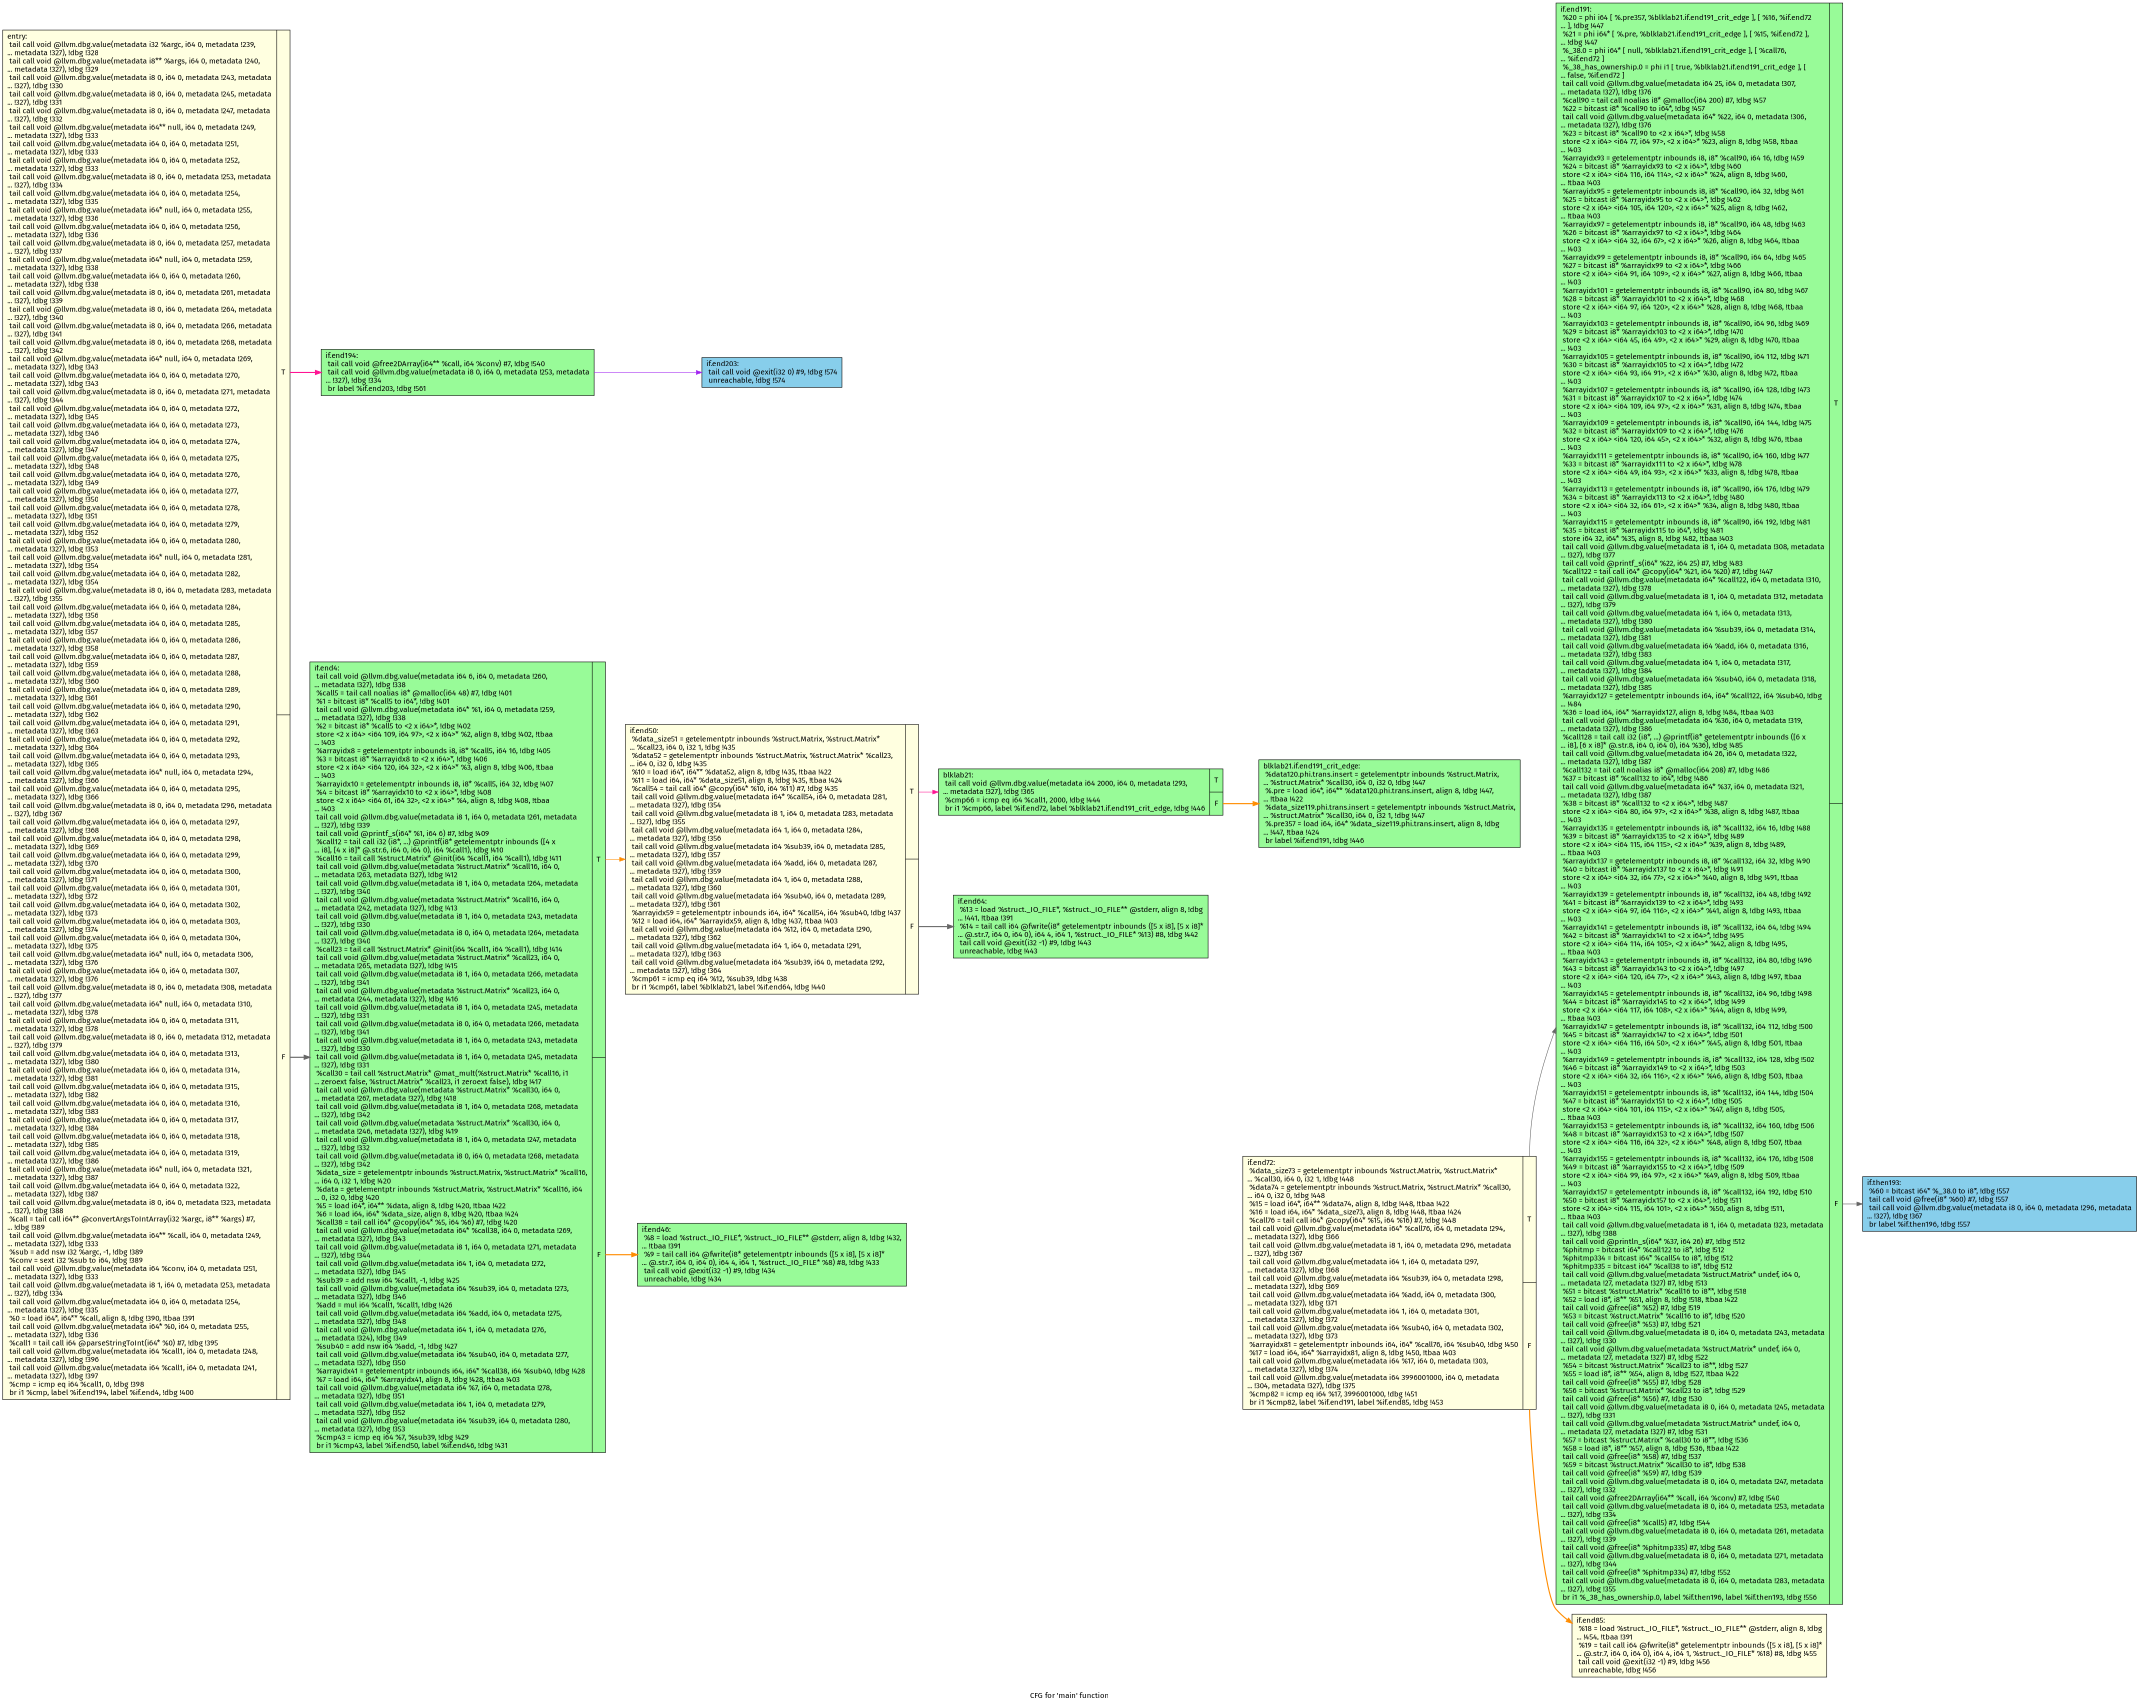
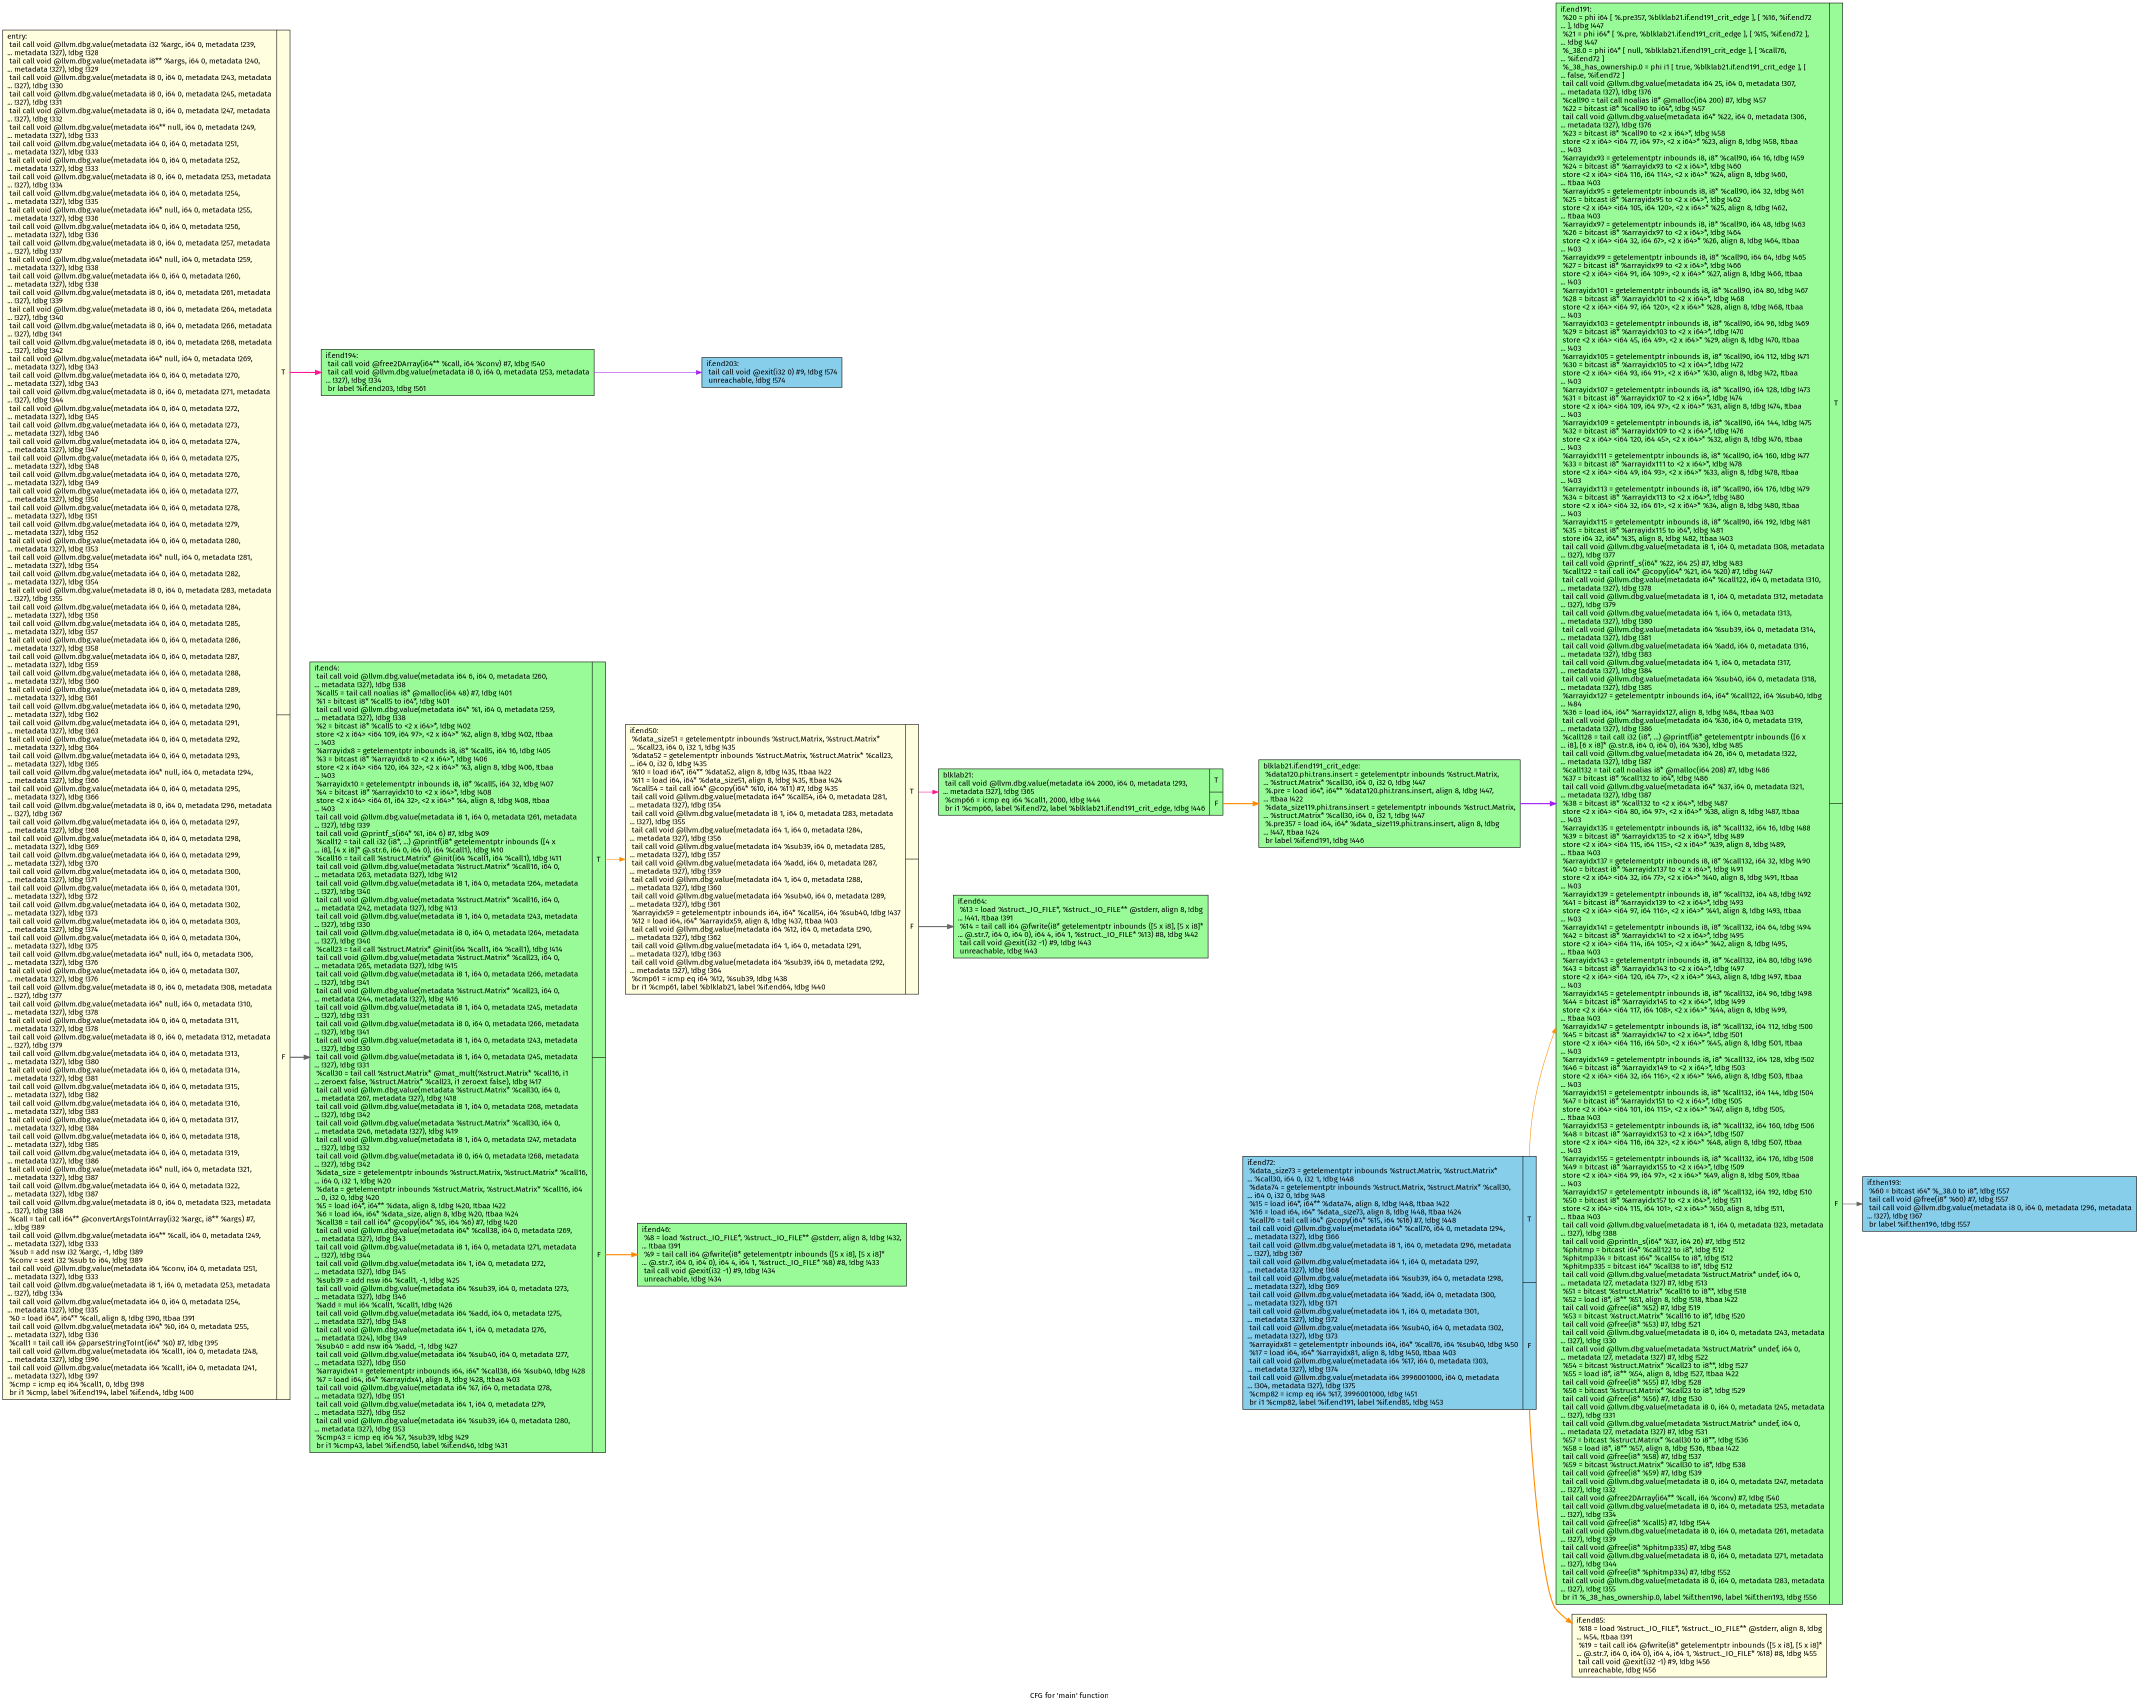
edge "blklab21.if.end191_crit_edge:" -> "if.end191:": added
edge "if.end72:" -> "if.end191:": color gray40 -> darkorange
node "if.end72:": fillcolor lightyellow -> skyblue
